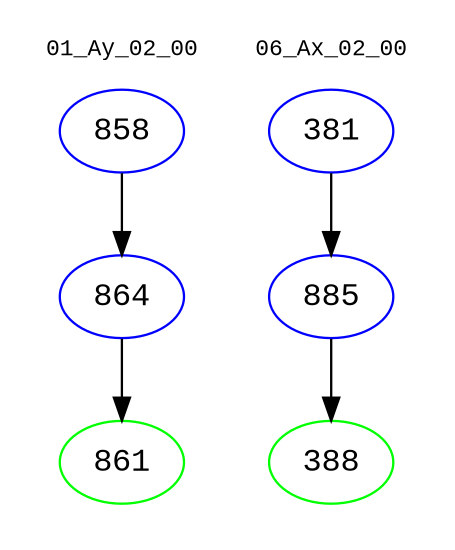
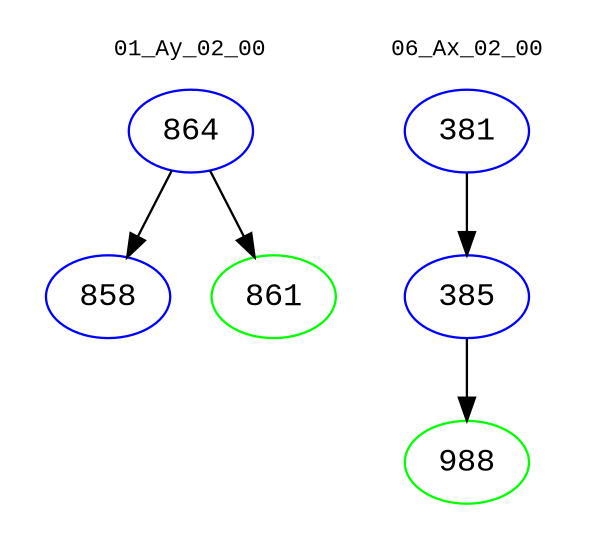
edge "858" -> "864": reversed
node "885": label "885" -> "385"
node "388": label "388" -> "988"
